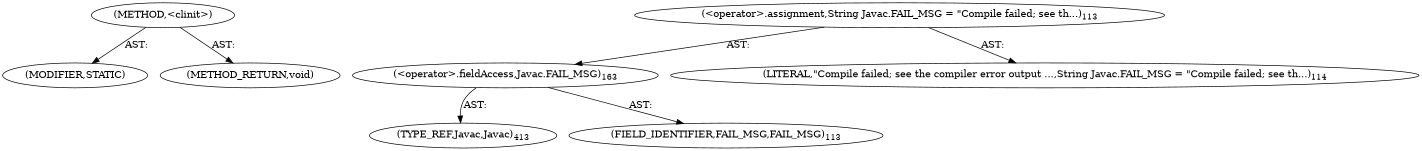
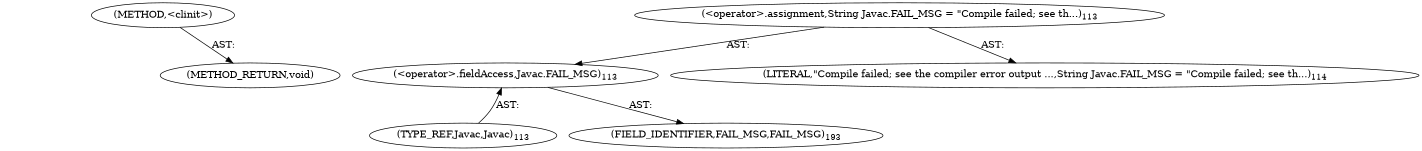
node "(<operator>.fieldAccess,Javac.FAIL_MSG)": text "163" -> "113"
node "(MODIFIER,STATIC)": removed
edge "(<operator>.fieldAccess,Javac.FAIL_MSG)" -> "(TYPE_REF,Javac,Javac)": reversed
node "(TYPE_REF,Javac,Javac)": text "413" -> "113"
node "(FIELD_IDENTIFIER,FAIL_MSG,FAIL_MSG)": text "113" -> "193"
